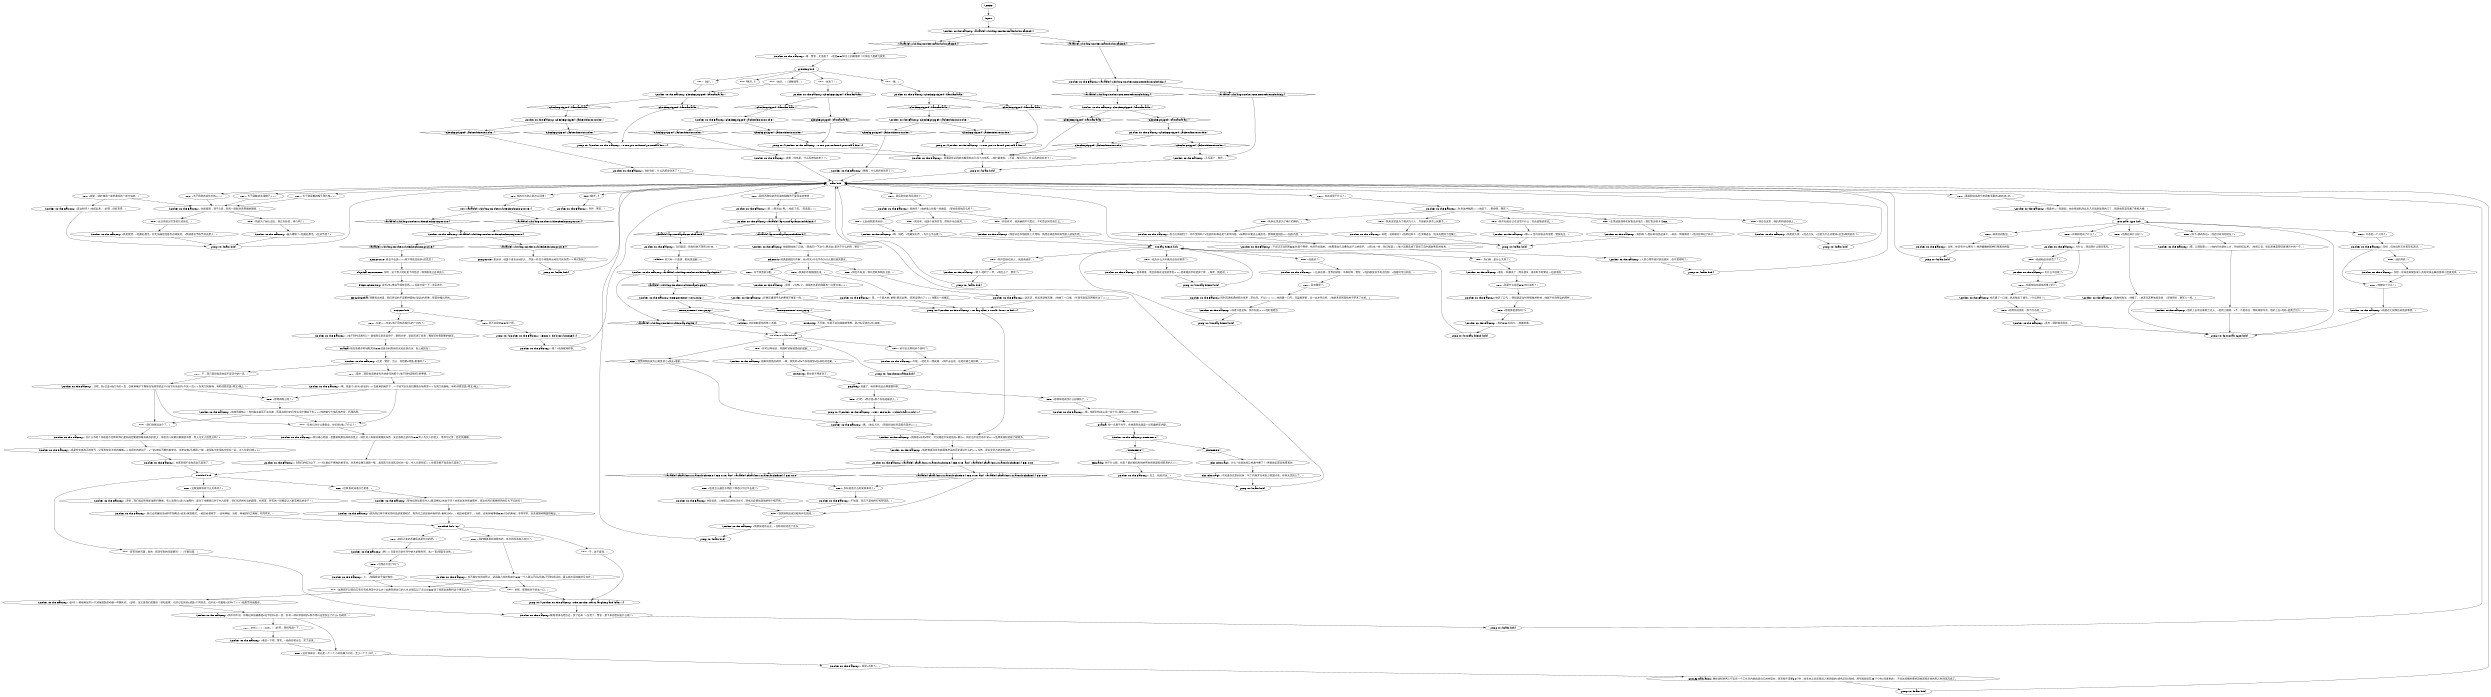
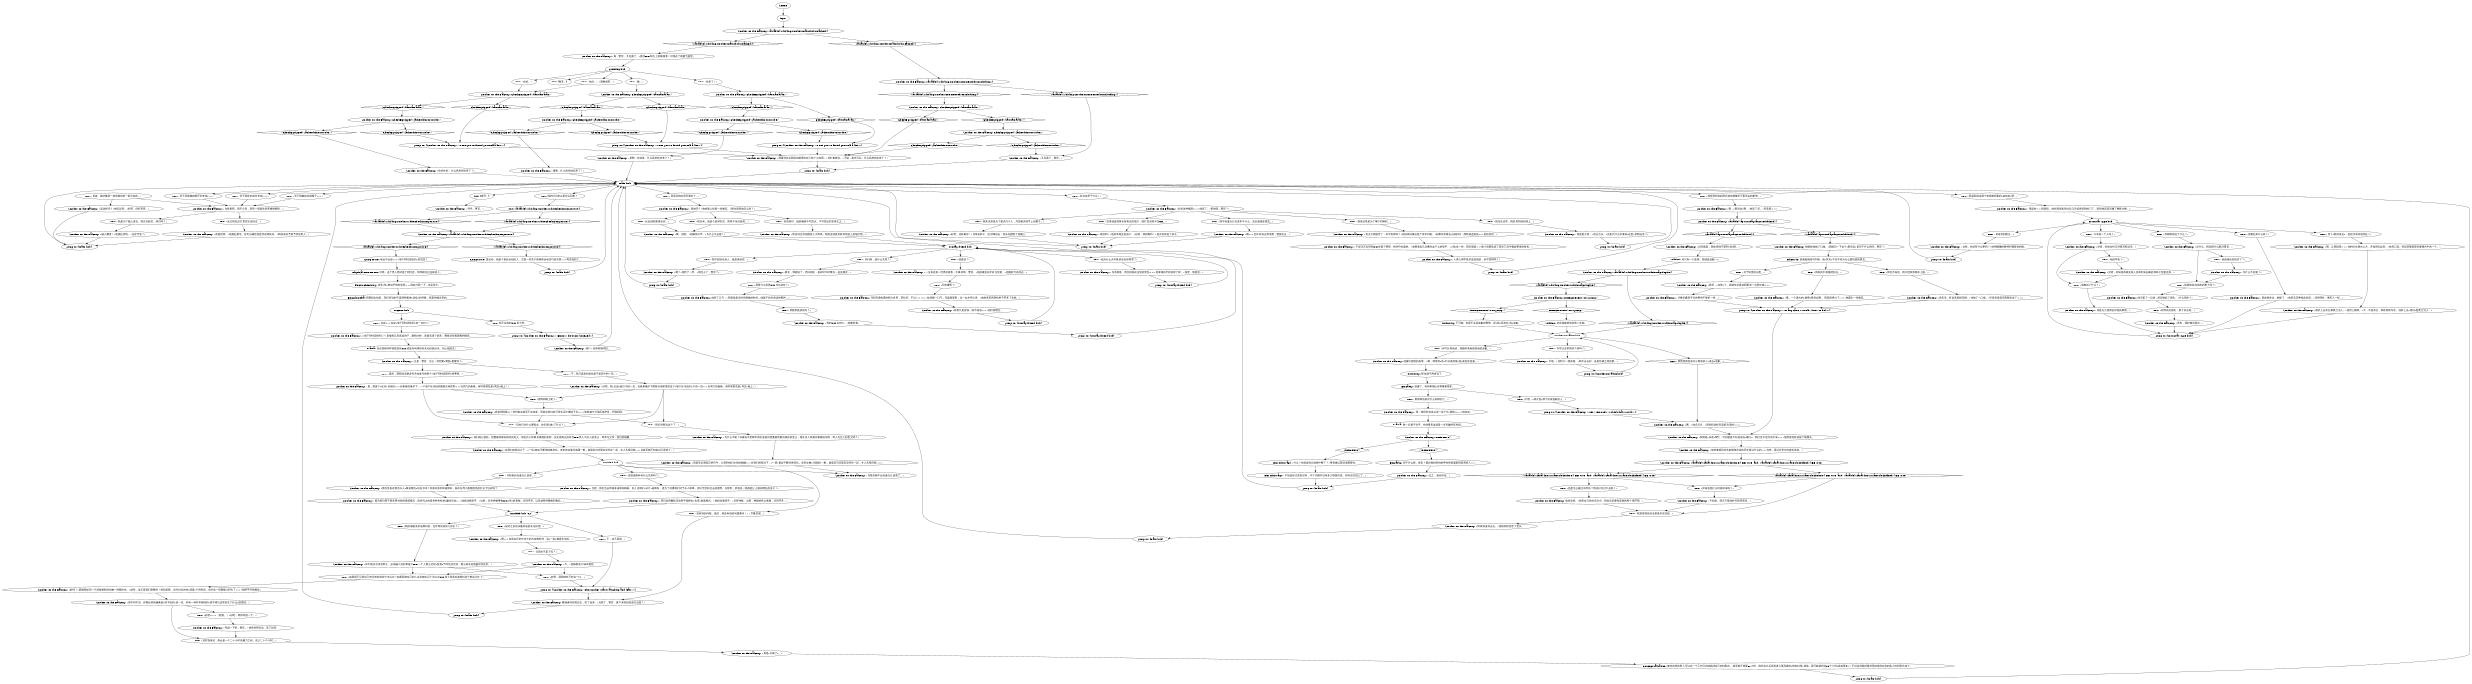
edge "Smoker on the Balcony: “你甚至都不会知道自己是谁了。”" -> "Untitled hub": reversed
